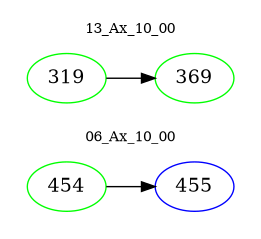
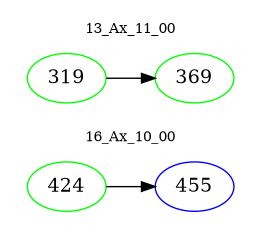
cluster "13_Ax_10_00": label "13_Ax_10_00" -> "13_Ax_11_00"
cluster "06_Ax_10_00": label "06_Ax_10_00" -> "16_Ax_10_00"
node "454": label "454" -> "424"
